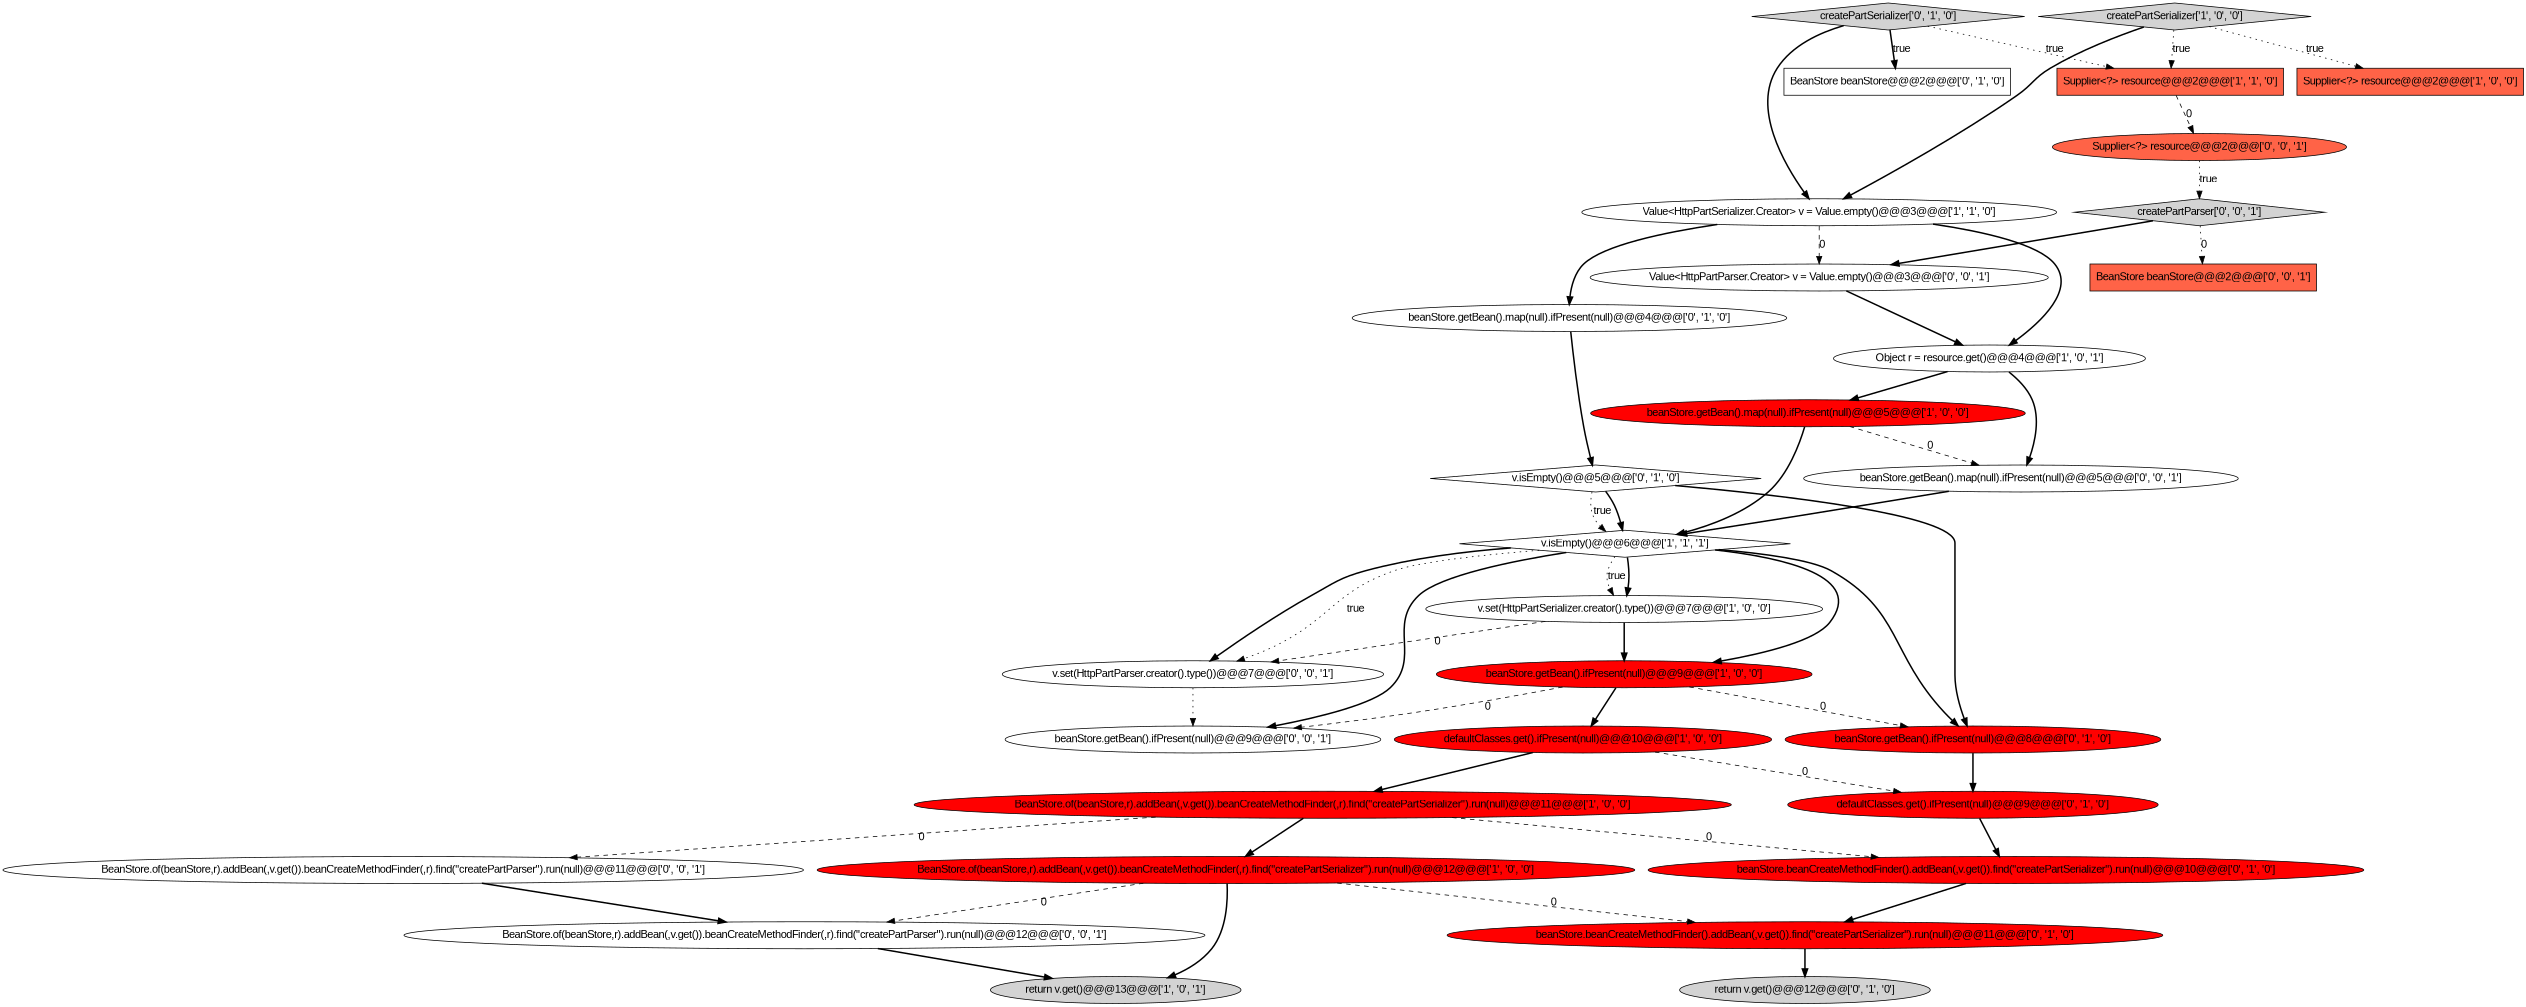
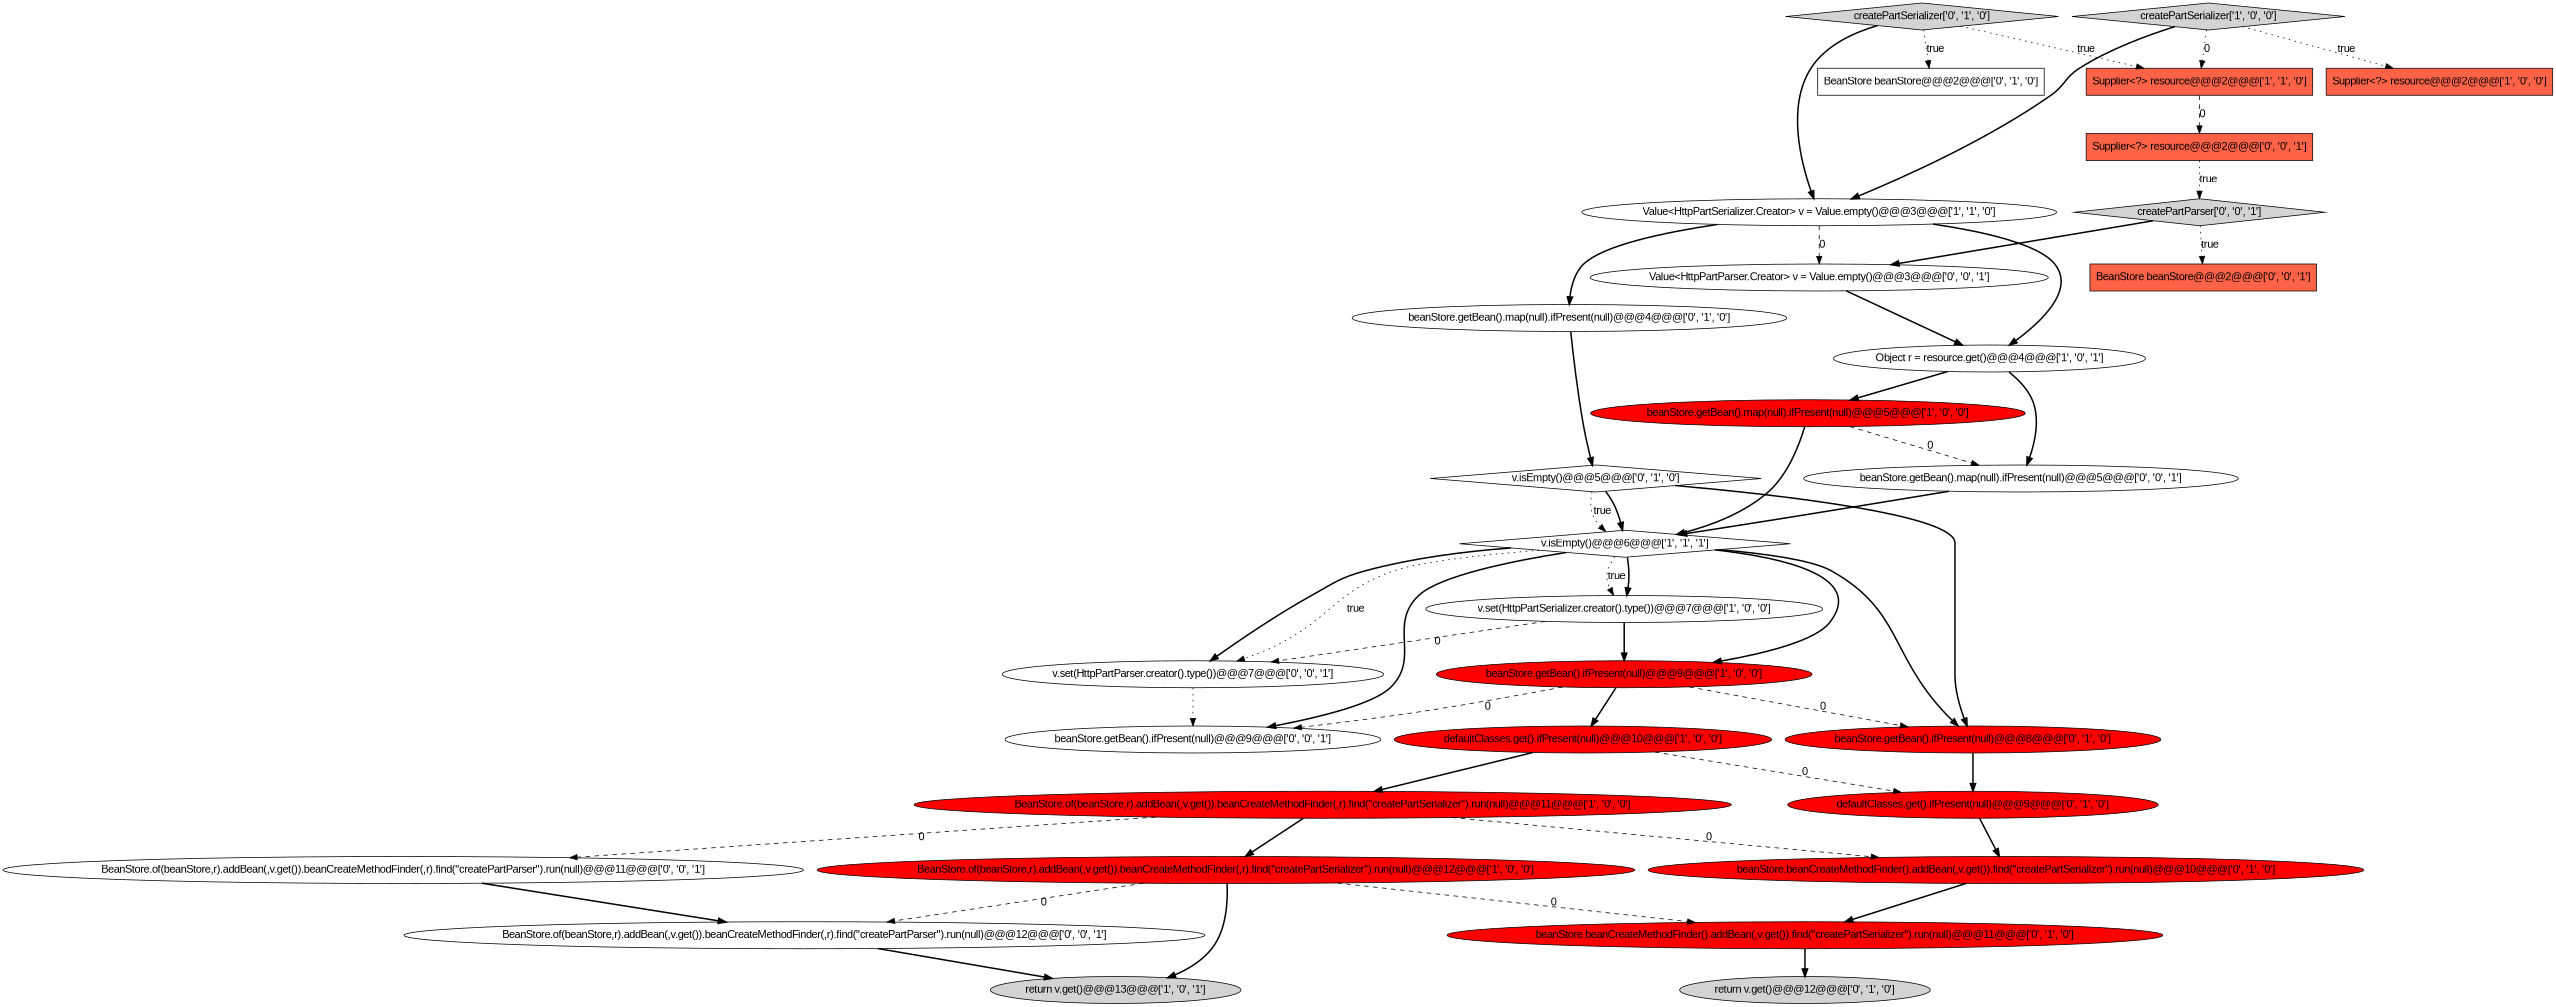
edge "createPartSerializer['0', '1', '0']" -> "BeanStore beanStore@@@2@@@['0', '1', '0']": style bold -> dotted
edge "createPartSerializer['1', '0', '0']" -> "Supplier<?> resource@@@2@@@['1', '1', '0']": label "true" -> "0"
node "Supplier<?> resource@@@2@@@['0', '0', '1']": shape ellipse -> box
edge "createPartParser['0', '0', '1']" -> "BeanStore beanStore@@@2@@@['0', '0', '1']": label "0" -> "true"
